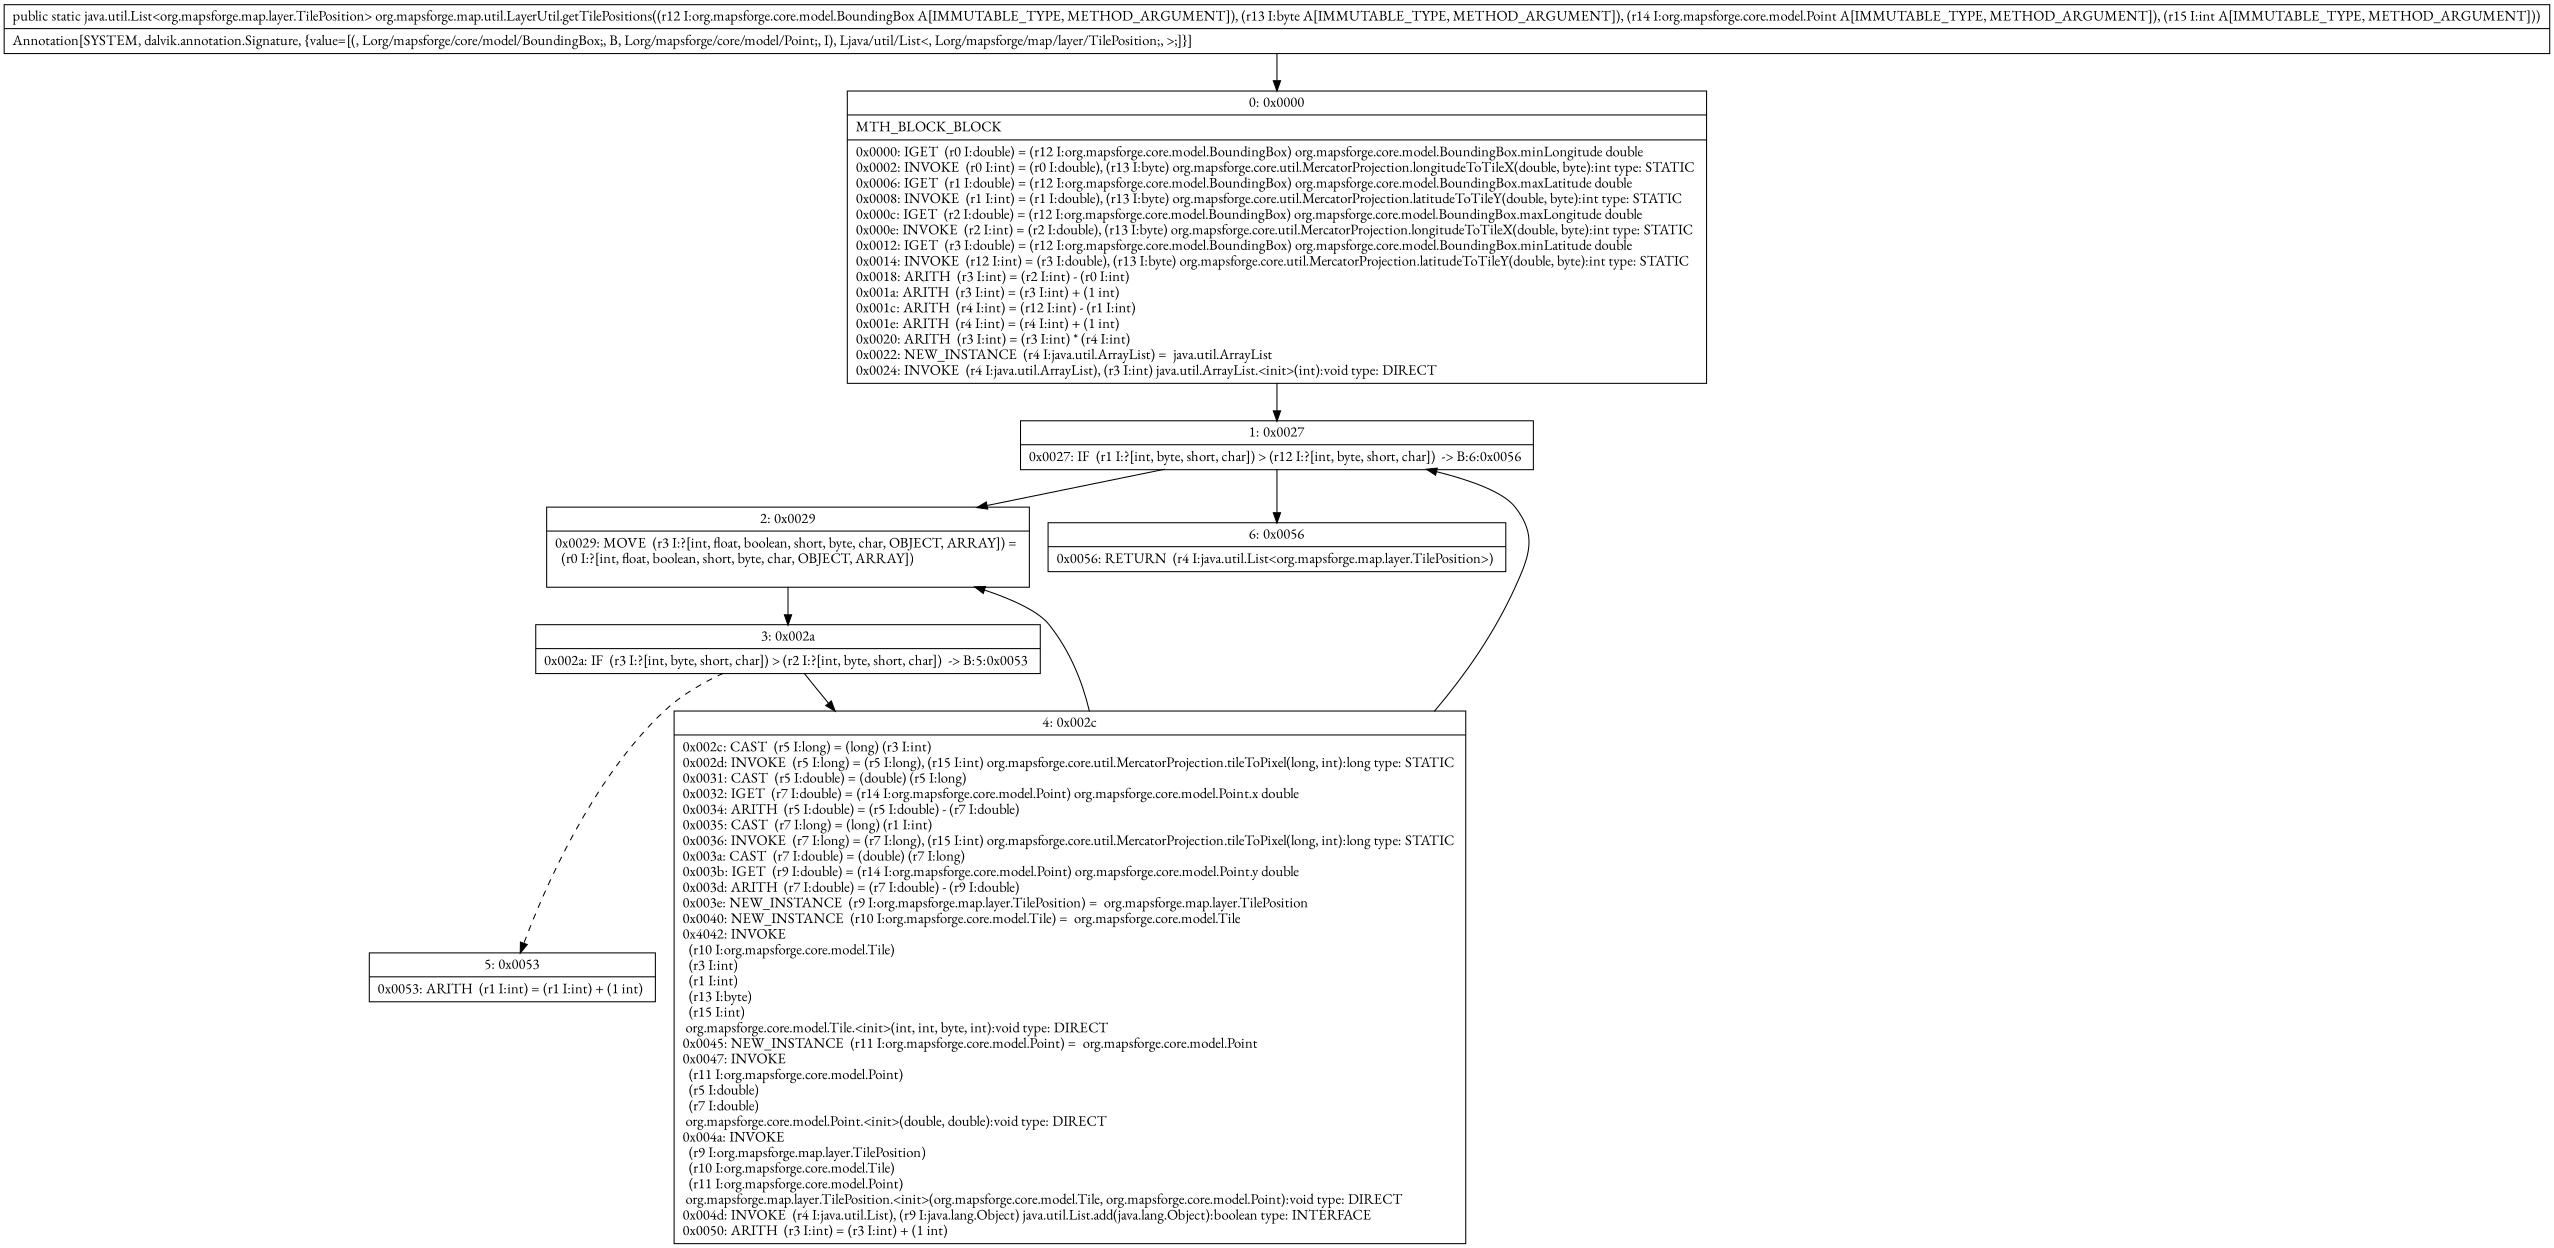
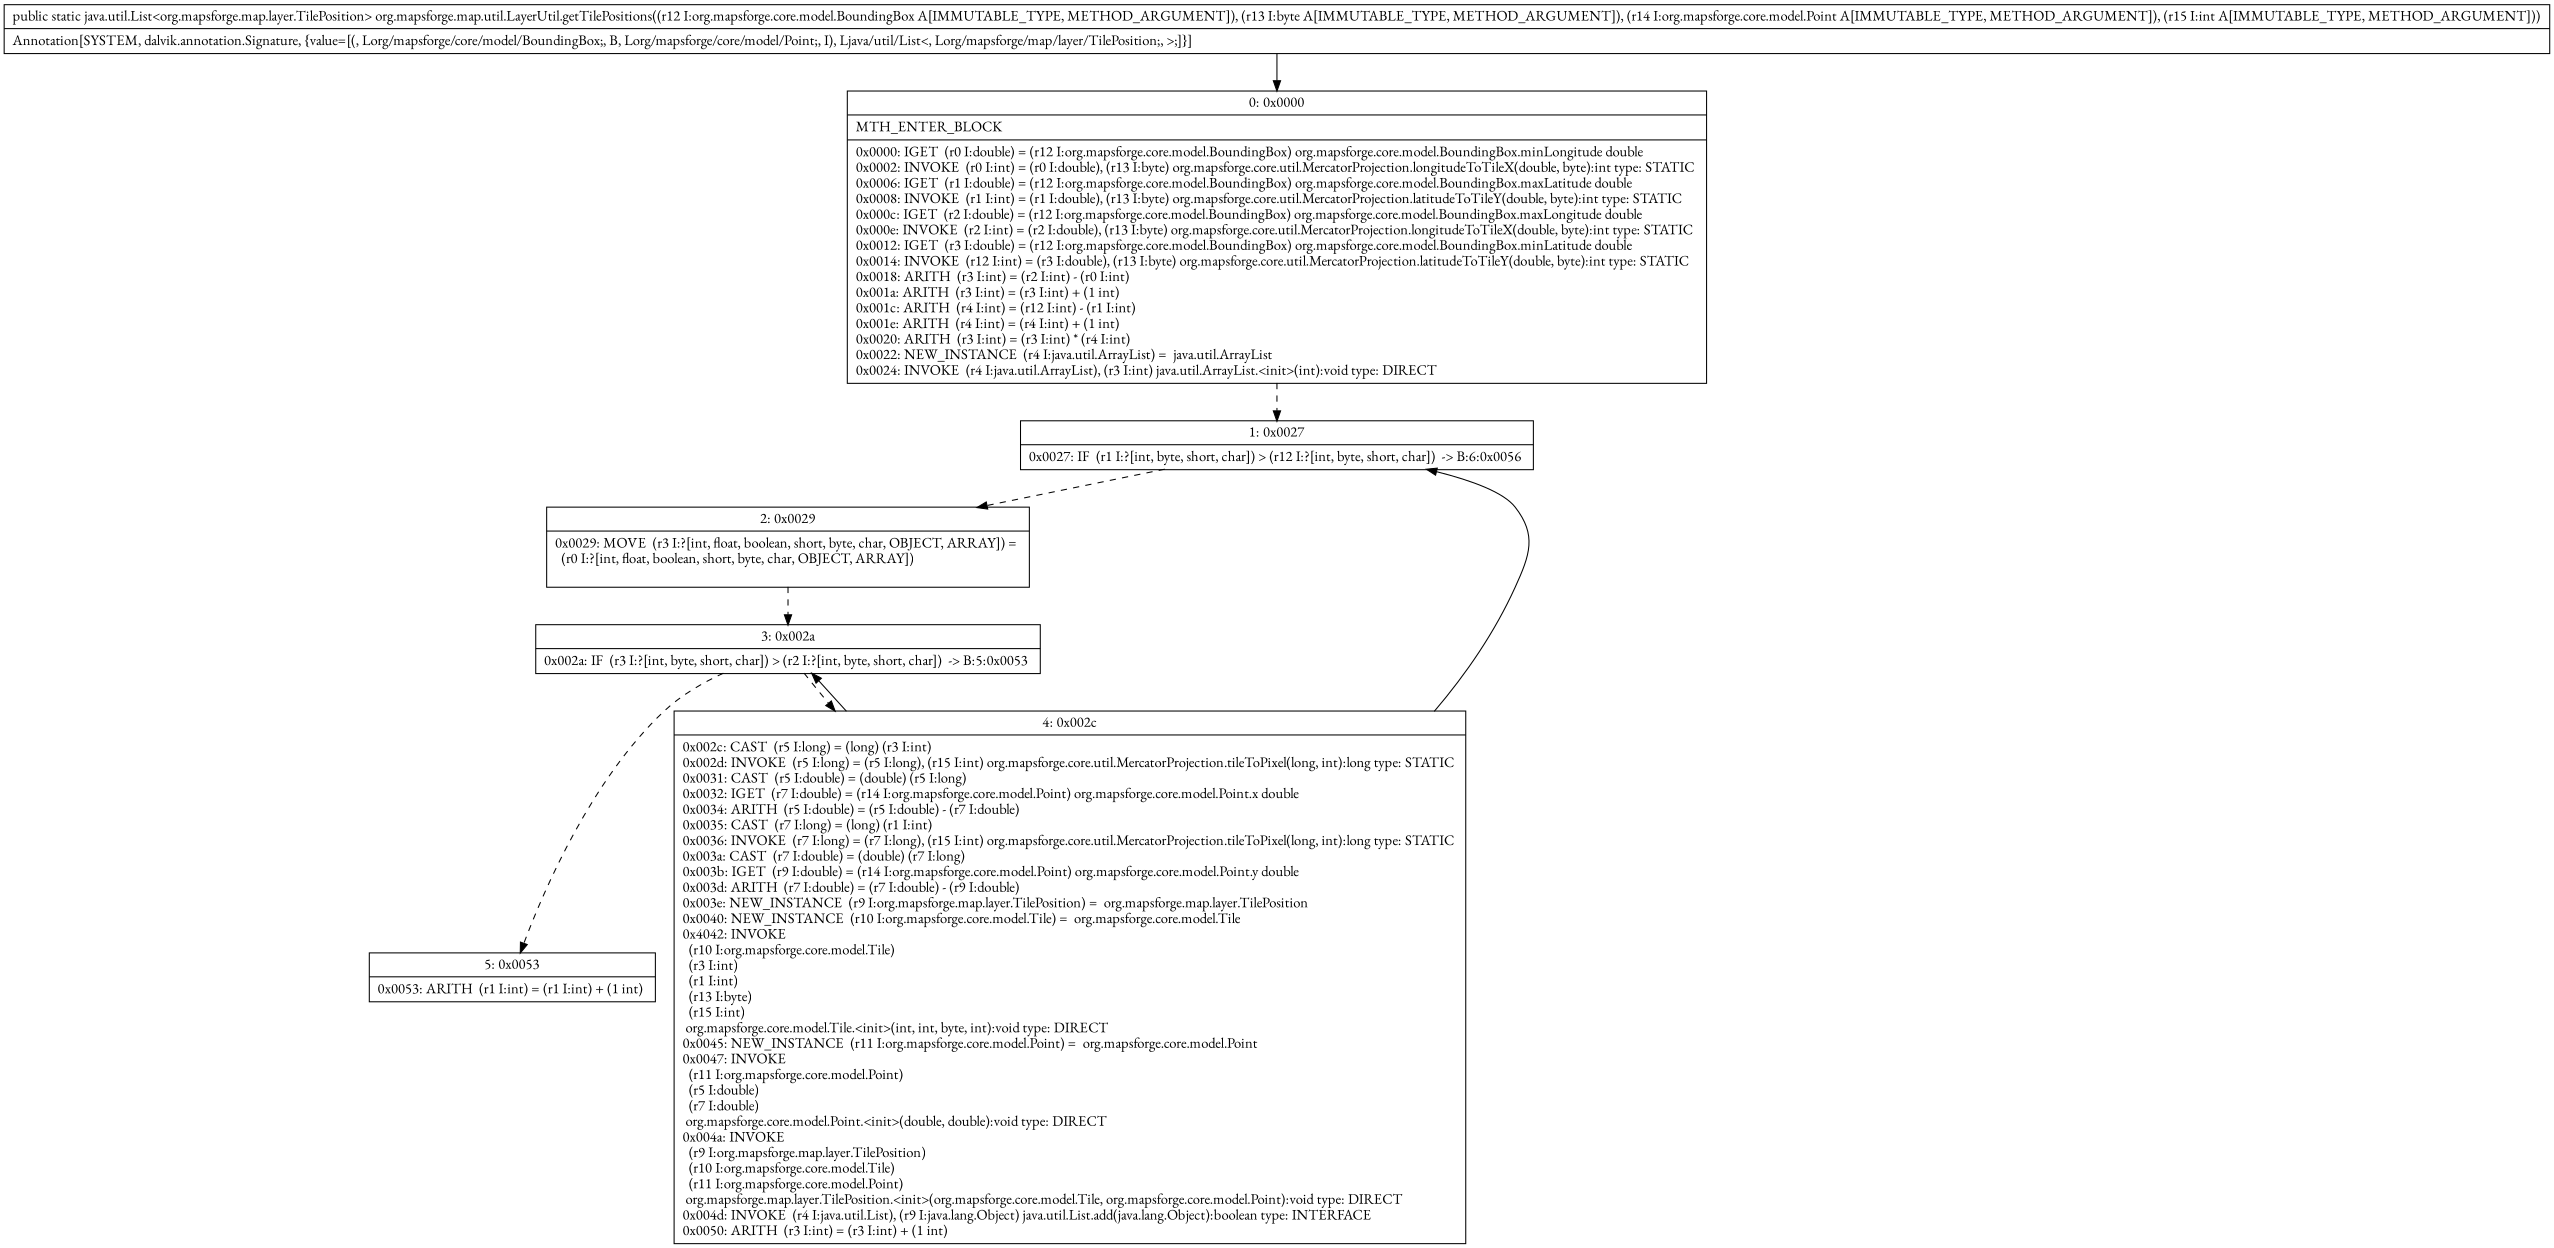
node "0: 0x0000": text "MTH_BLOCK_BLOCK" -> "MTH_ENTER_BLOCK"
edge "0: 0x0000" -> "1: 0x0027": style solid -> dashed
edge "1: 0x0027" -> "2: 0x0029": style solid -> dashed
node "6: 0x0056": removed
edge "2: 0x0029" -> "3: 0x002a": style solid -> dashed
edge "4: 0x002c" -> "2: 0x0029": now "4: 0x002c" -> "3: 0x002a"
edge "3: 0x002a" -> "4: 0x002c": style solid -> dashed
